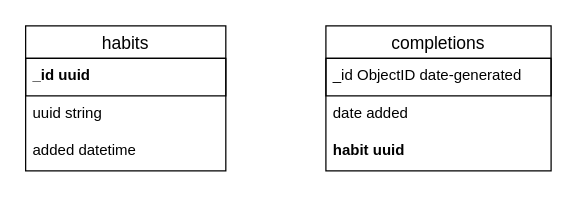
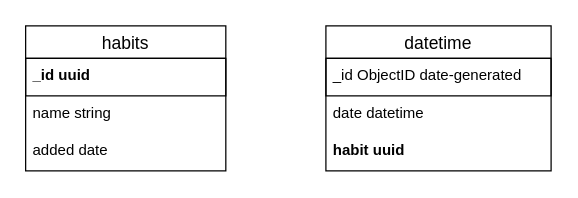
node "completions": label "completions" -> "datetime"
node "uuid string": label "uuid string" -> "name string"
node "date added": label "date added" -> "date datetime"
node "added datetime": label "added datetime" -> "added date"
